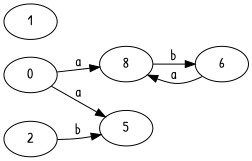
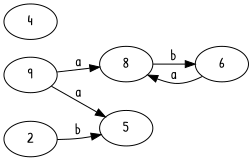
node "1": label "1" -> "4"
node "0": label "0" -> "9"
